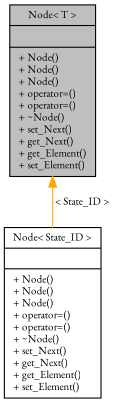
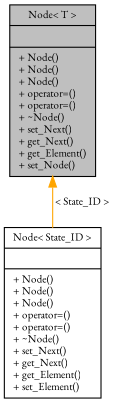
node "Node< T >": text "+ set_Element()" -> "+ set_Node()"
